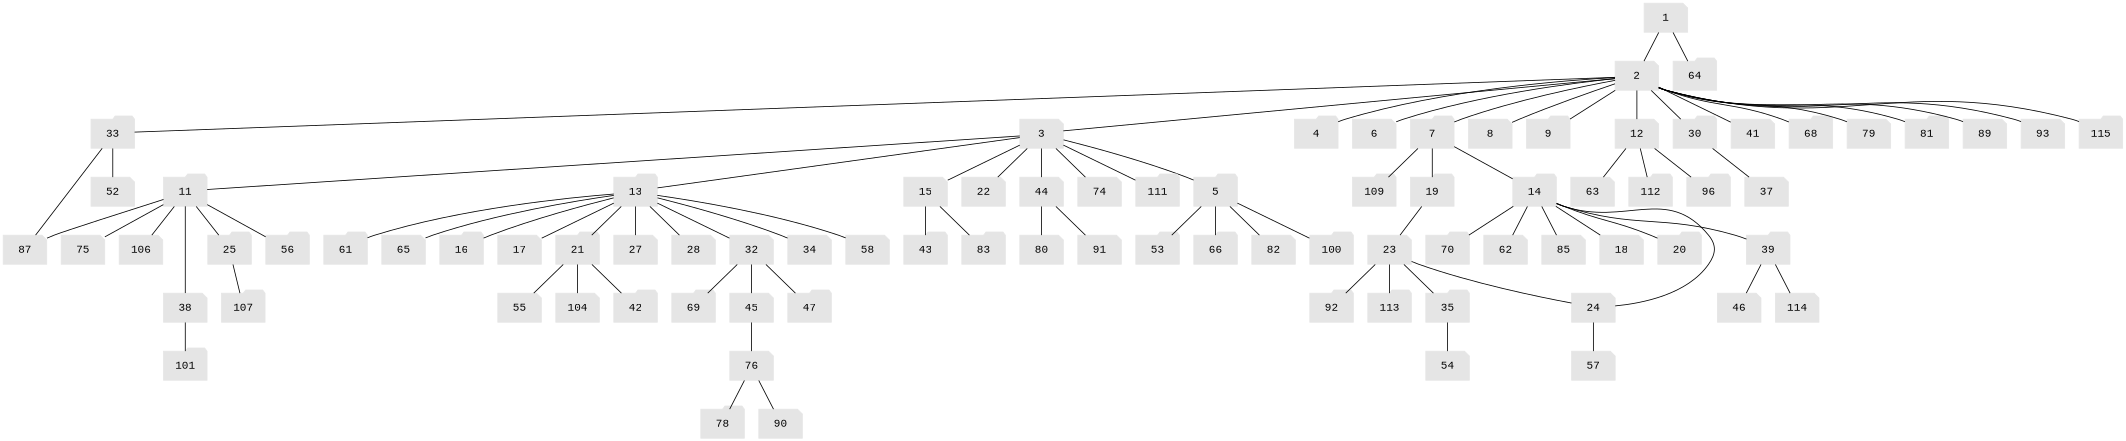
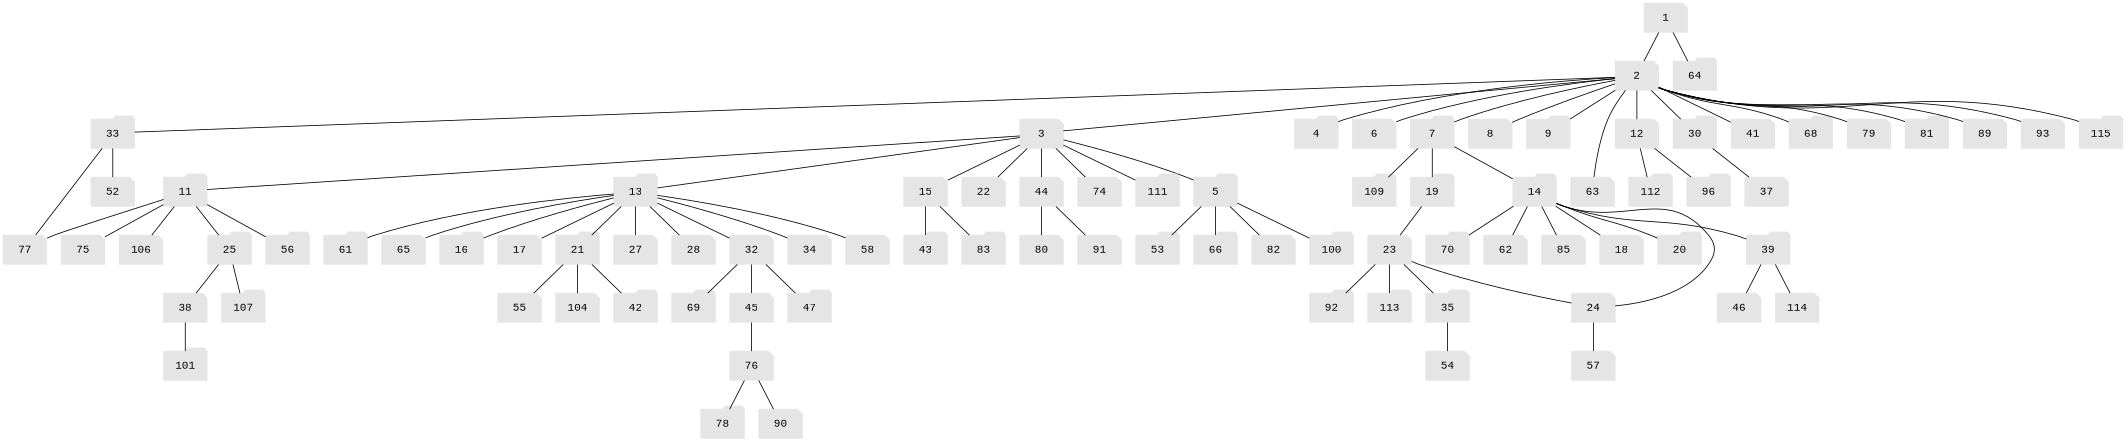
edge "12" -- "63": now "2" -- "63"
node "87": label "87" -> "77"
edge "11" -- "38": now "25" -- "38"
